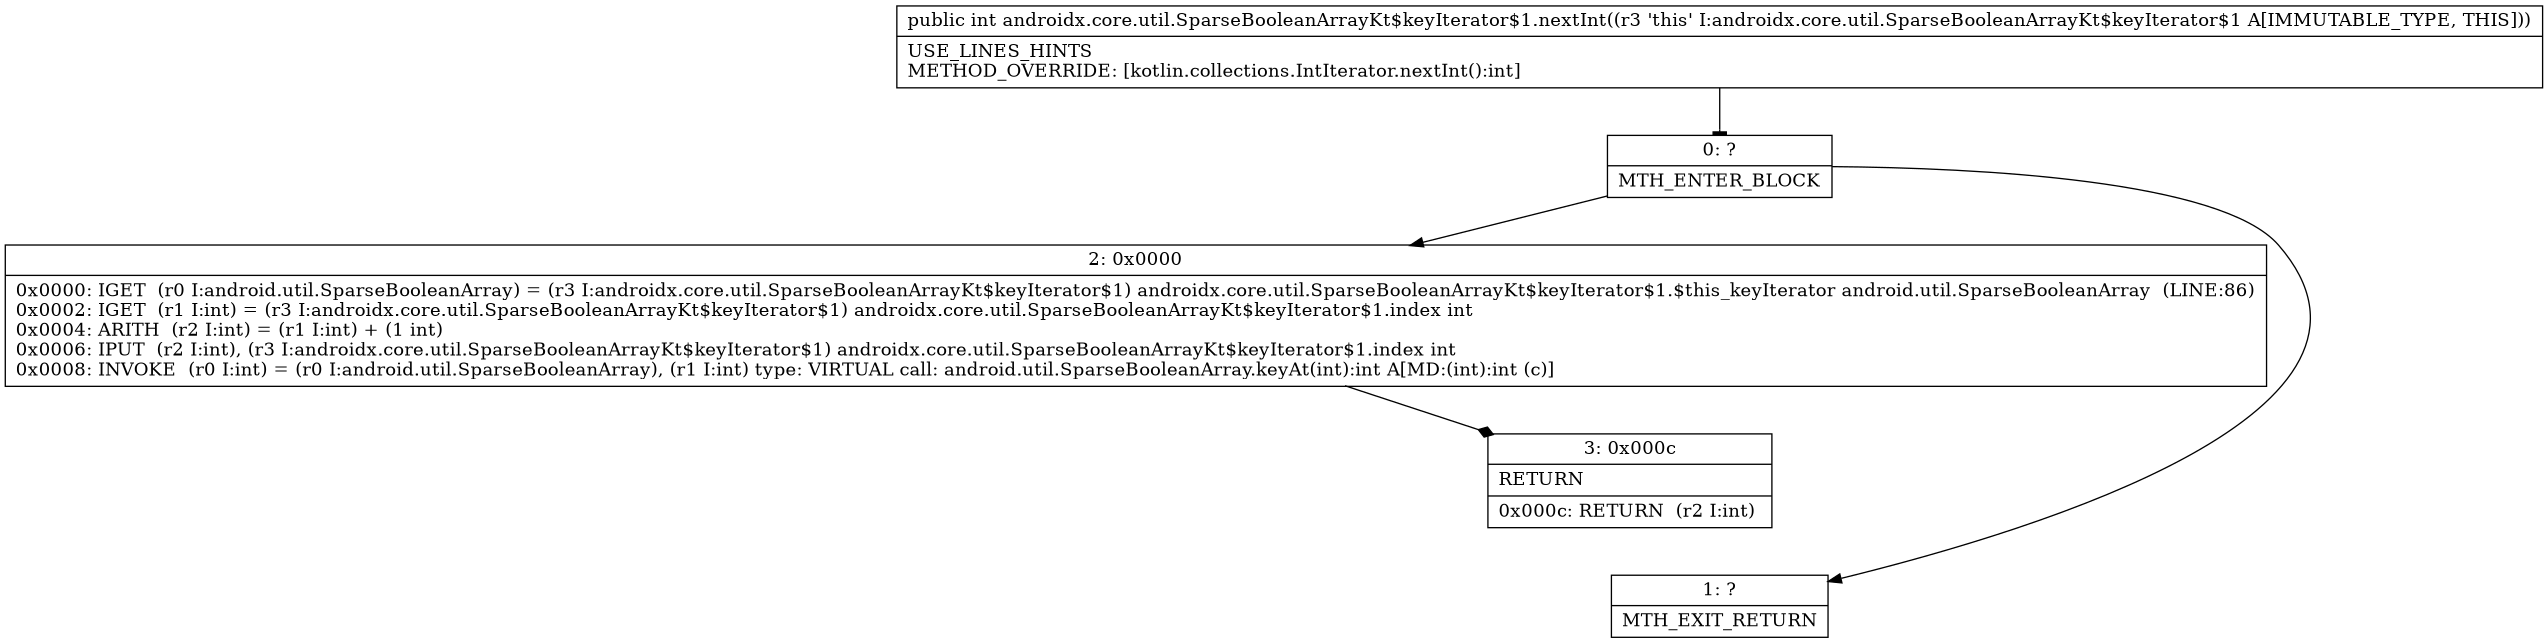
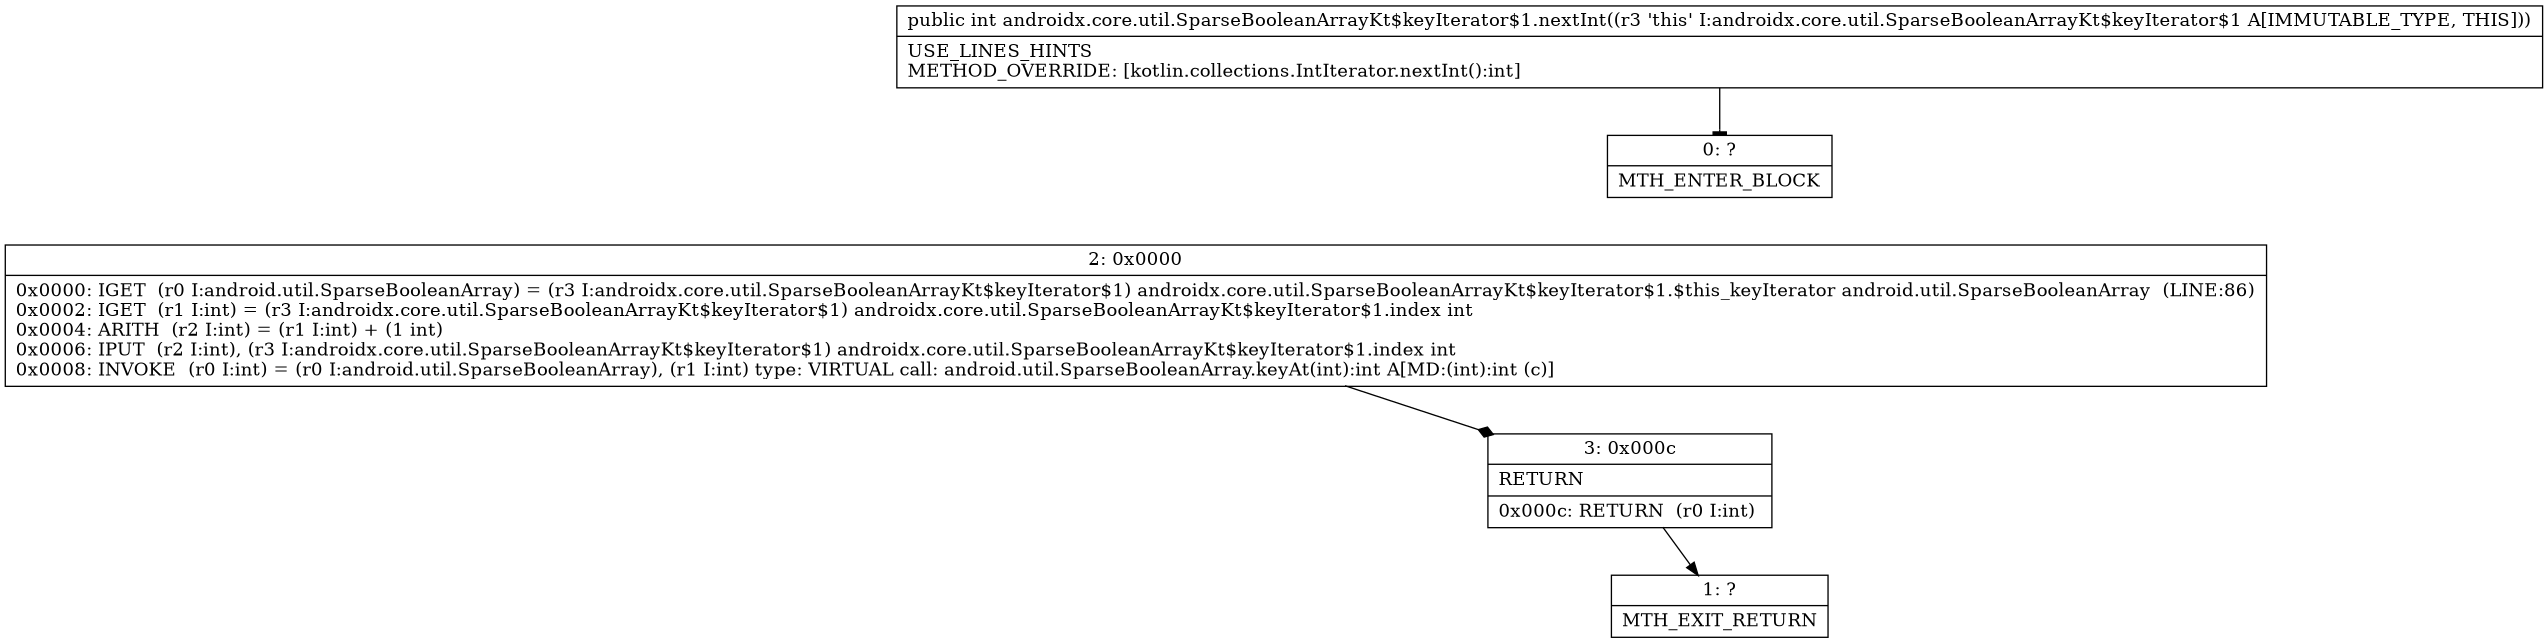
edge "0: ?" -> "2: 0x0000": removed
edge "0: ?" -> "1: ?": now "3: 0x000c" -> "1: ?"
node "3: 0x000c": text "0x000c: RETURN  (r2 I:int)" -> "0x000c: RETURN  (r0 I:int)"
